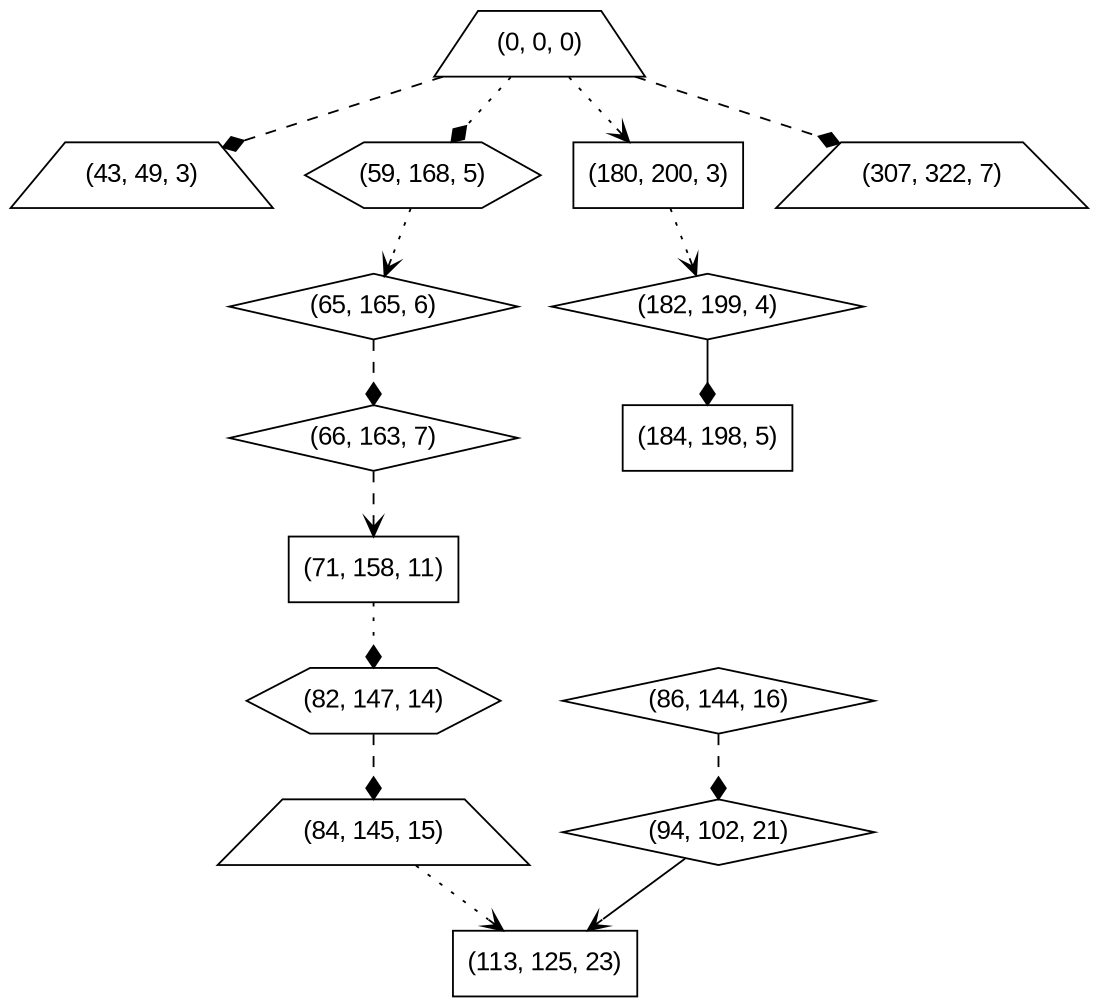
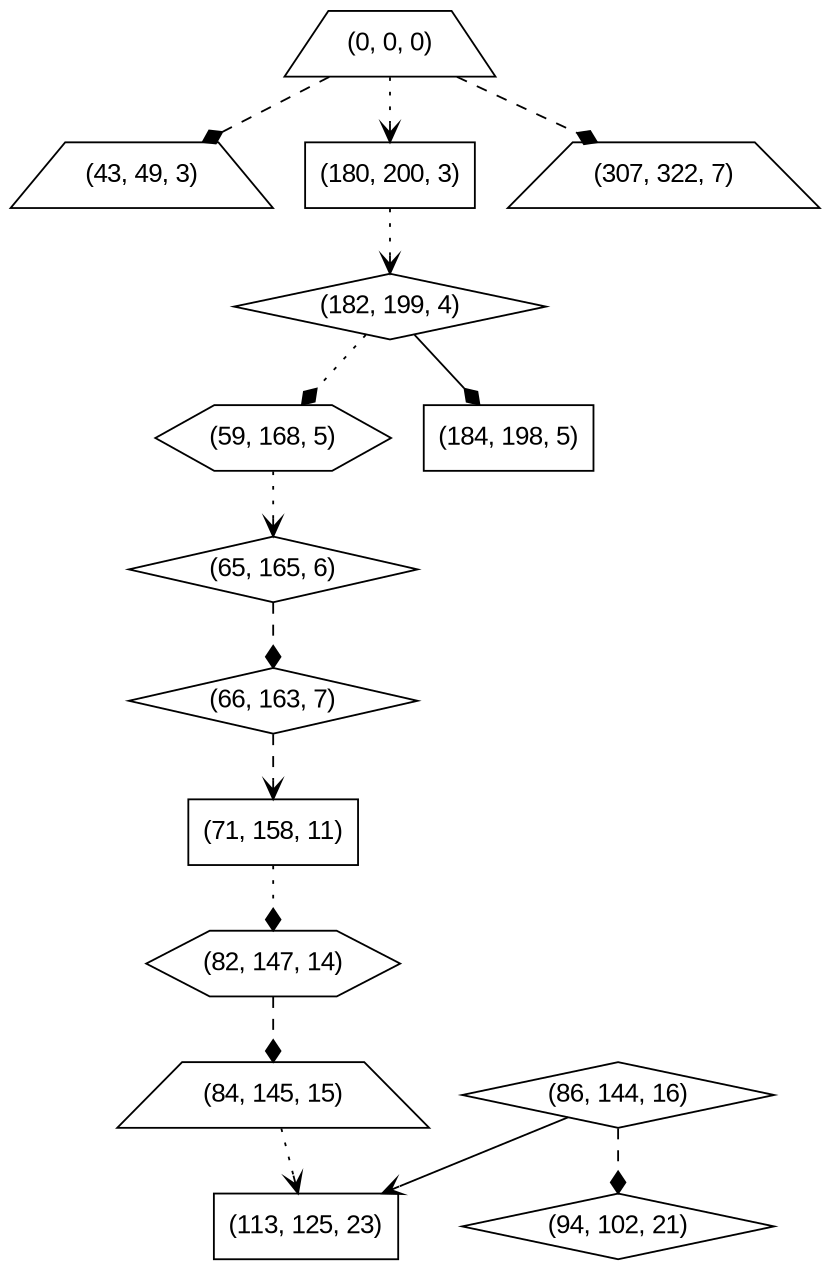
edge "(0, 0, 0)" -> "(59, 168, 5)": now "(182, 199, 4)" -> "(59, 168, 5)"
edge "(94, 102, 21)" -> "(113, 125, 23)": now "(86, 144, 16)" -> "(113, 125, 23)"
